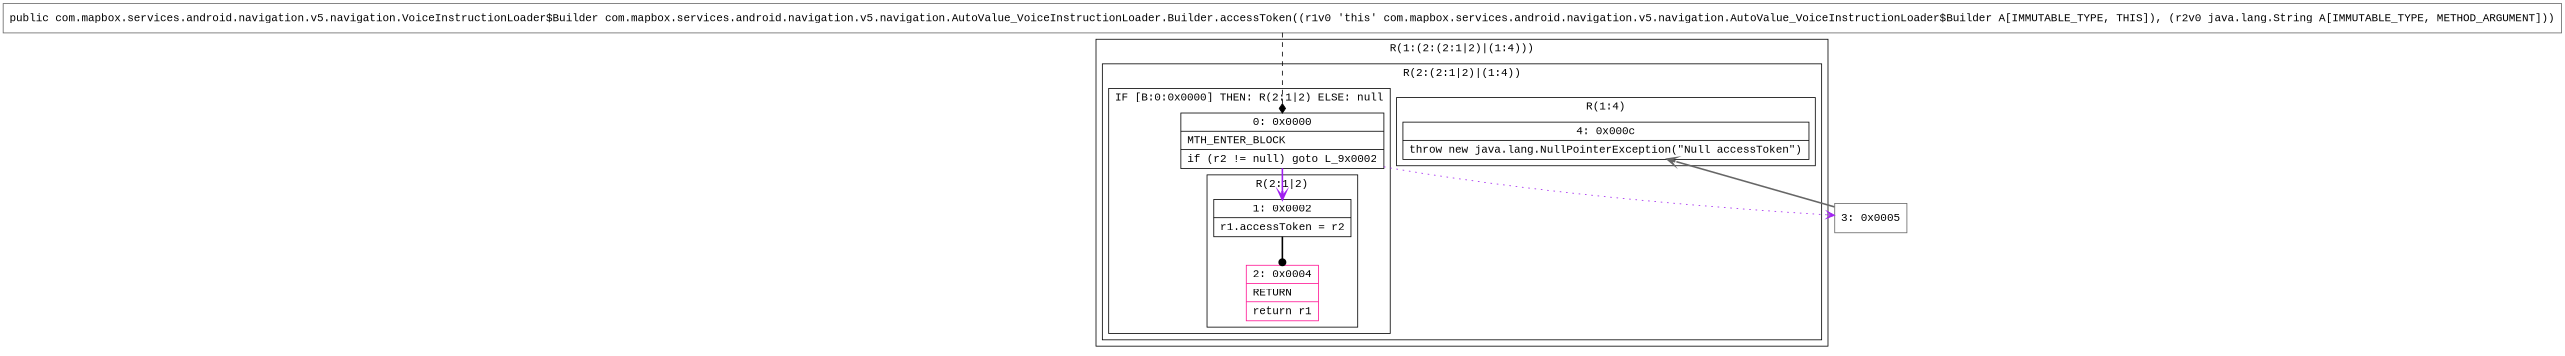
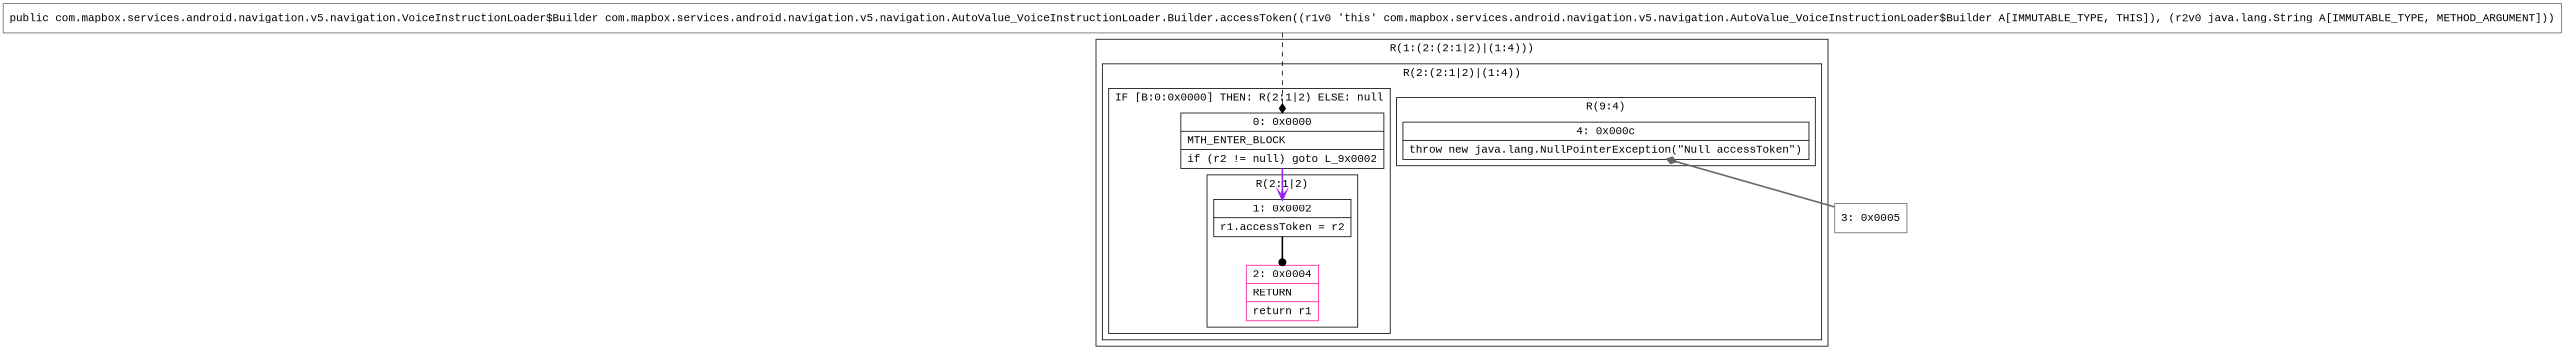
cluster "R(1:4)": label "R(1:4)" -> "R(9:4)"
edge "3: 0x0005" -> "4: 0x000c": arrowhead vee -> diamond
edge "0: 0x0000" -> "3: 0x0005": removed
